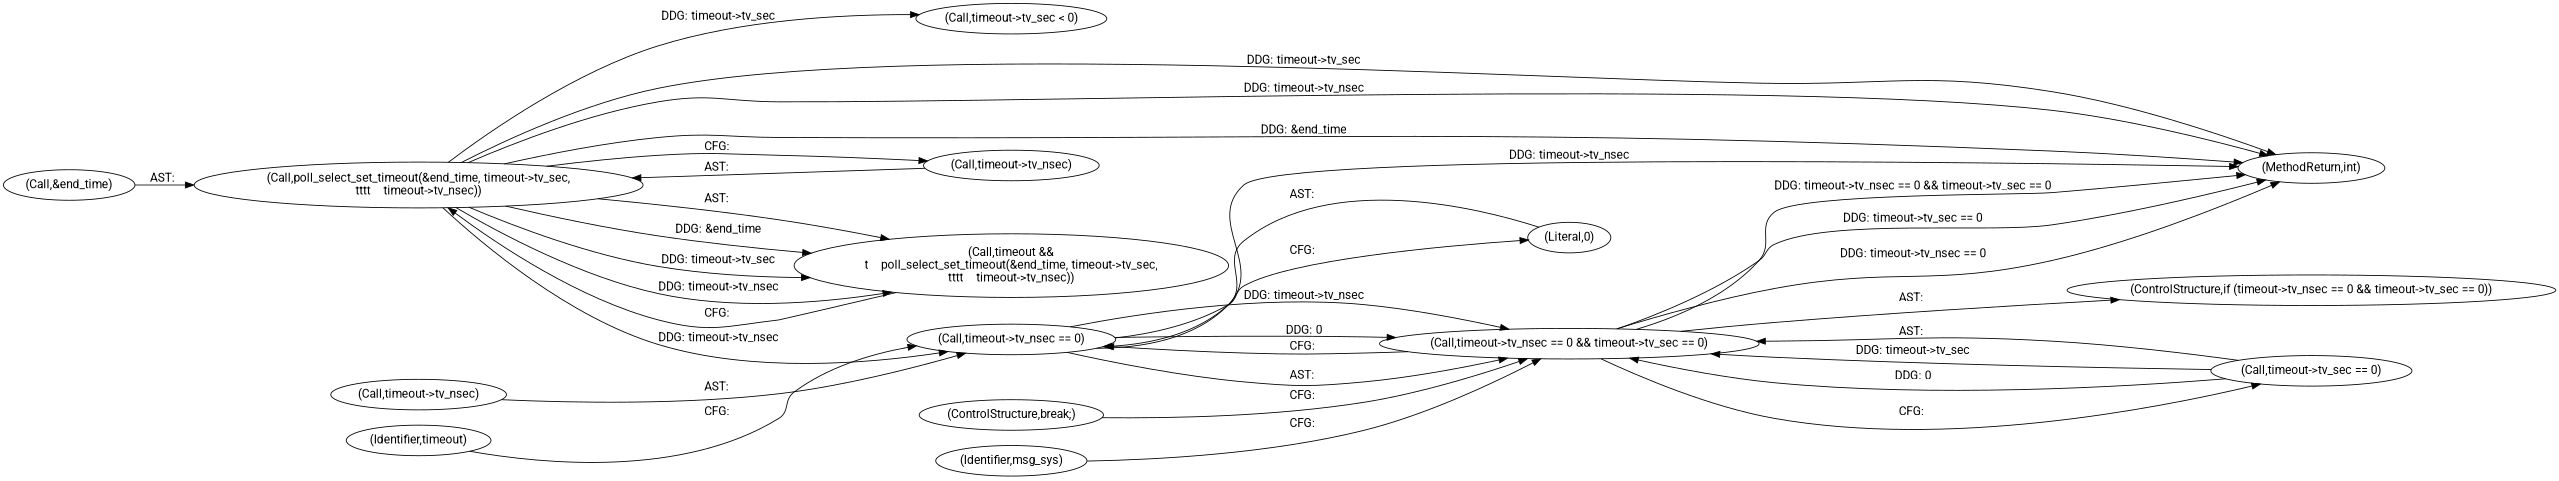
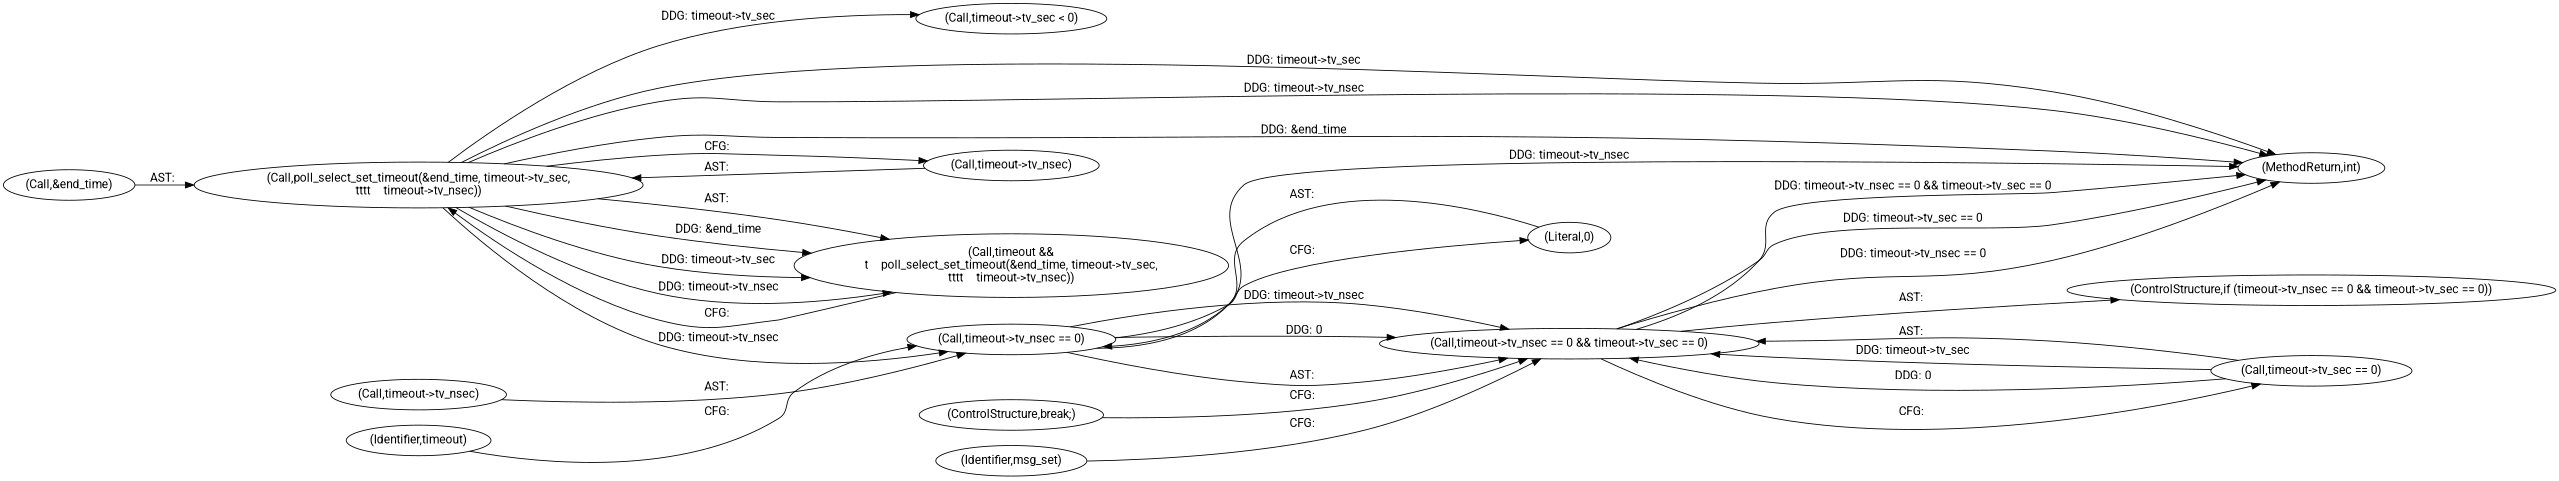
edge "(Call,timeout->tv_nsec == 0 && timeout->tv_sec == 0)" -> "(Call,timeout->tv_nsec == 0)": removed, label "CFG:"
node "(Identifier,msg_sys)": label "(Identifier,msg_sys)" -> "(Identifier,msg_set)"
